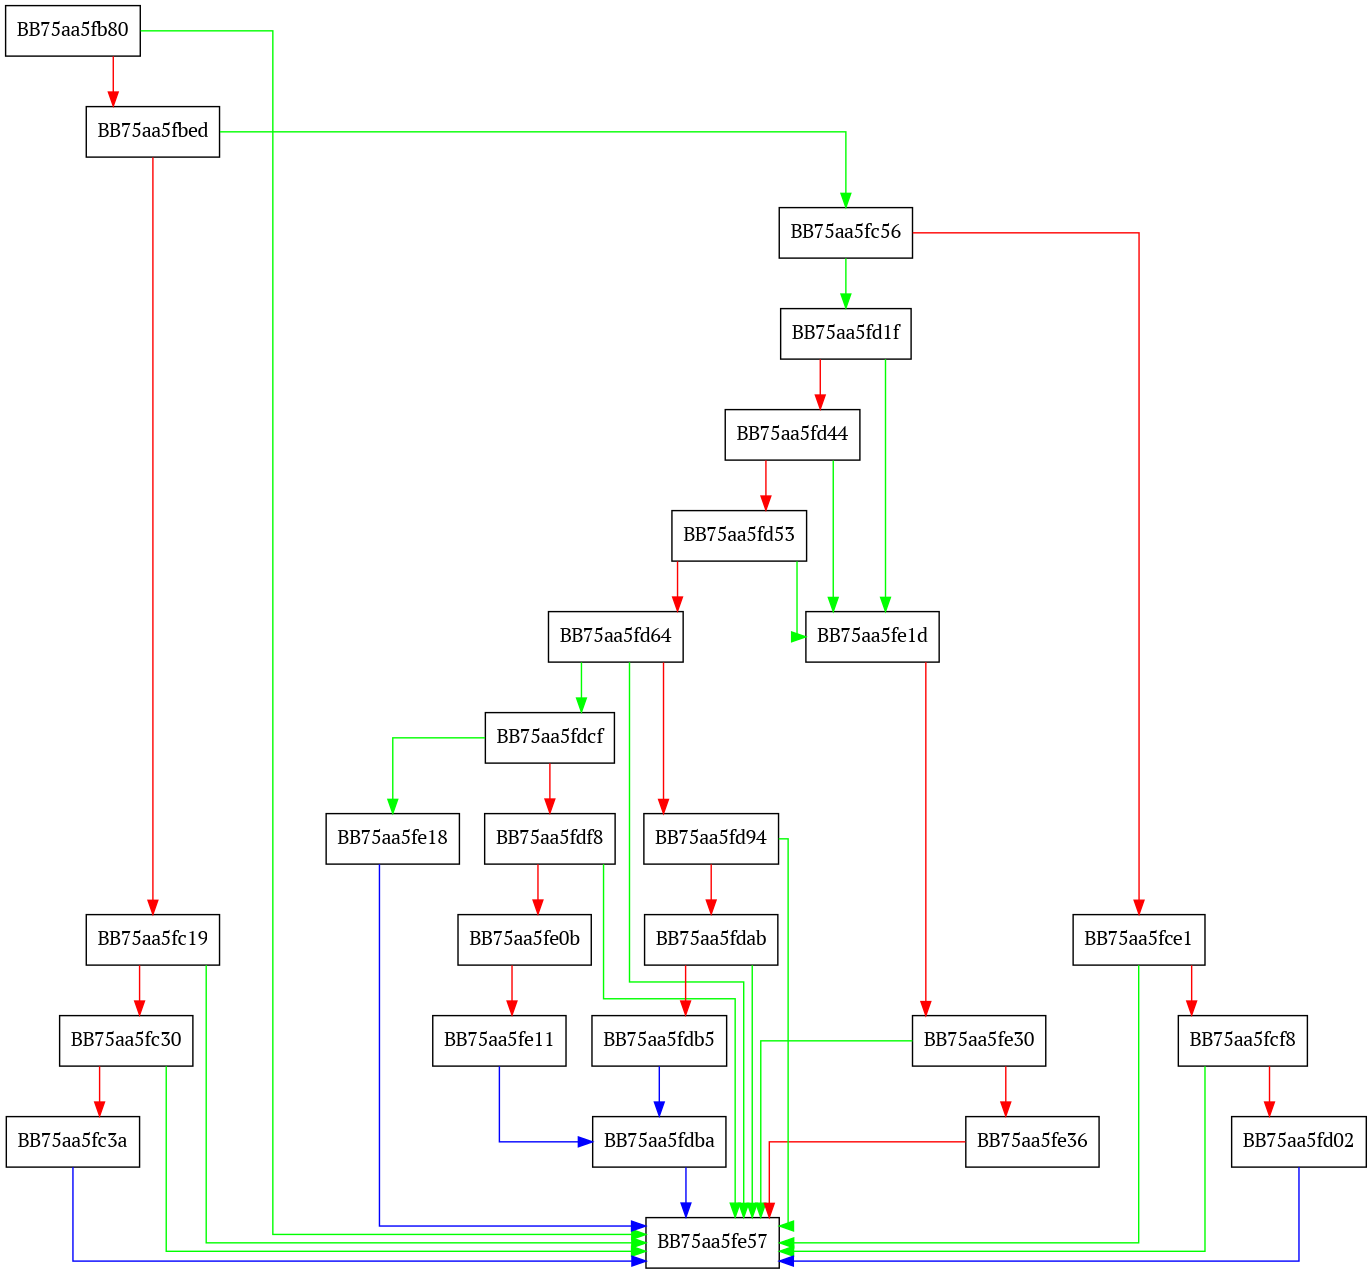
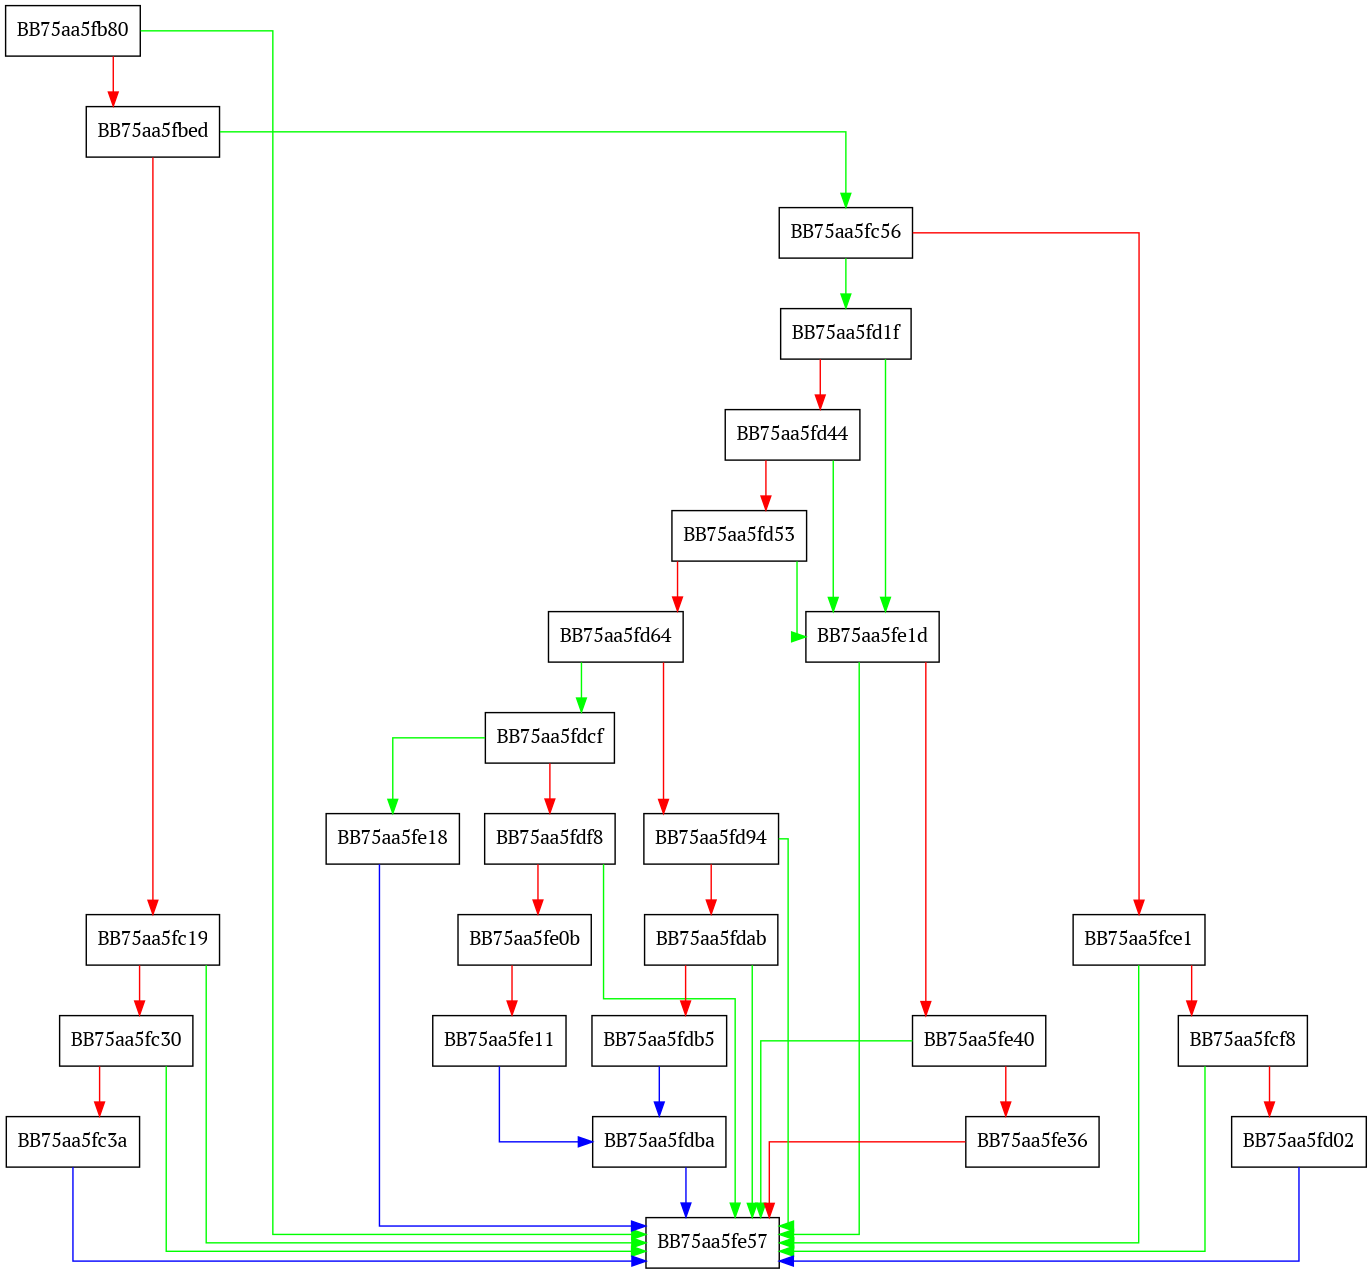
edge "BB75aa5fd64" -> "BB75aa5fe57": now "BB75aa5fe1d" -> "BB75aa5fe57"
node "BB75aa5fe30": label "BB75aa5fe30" -> "BB75aa5fe40"
